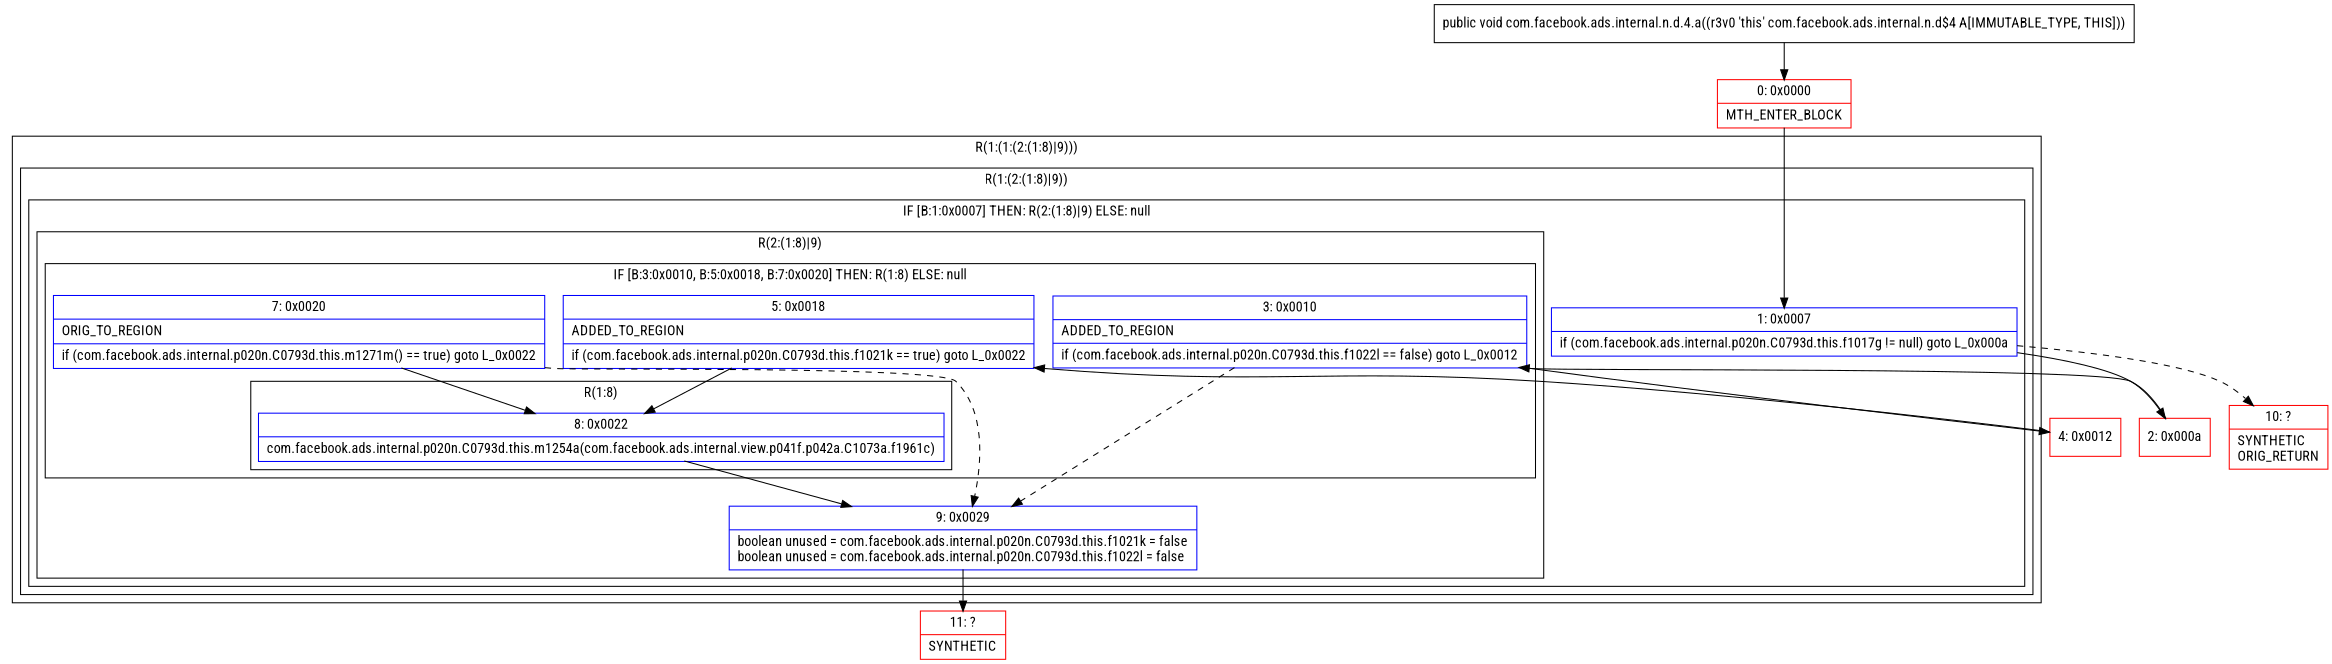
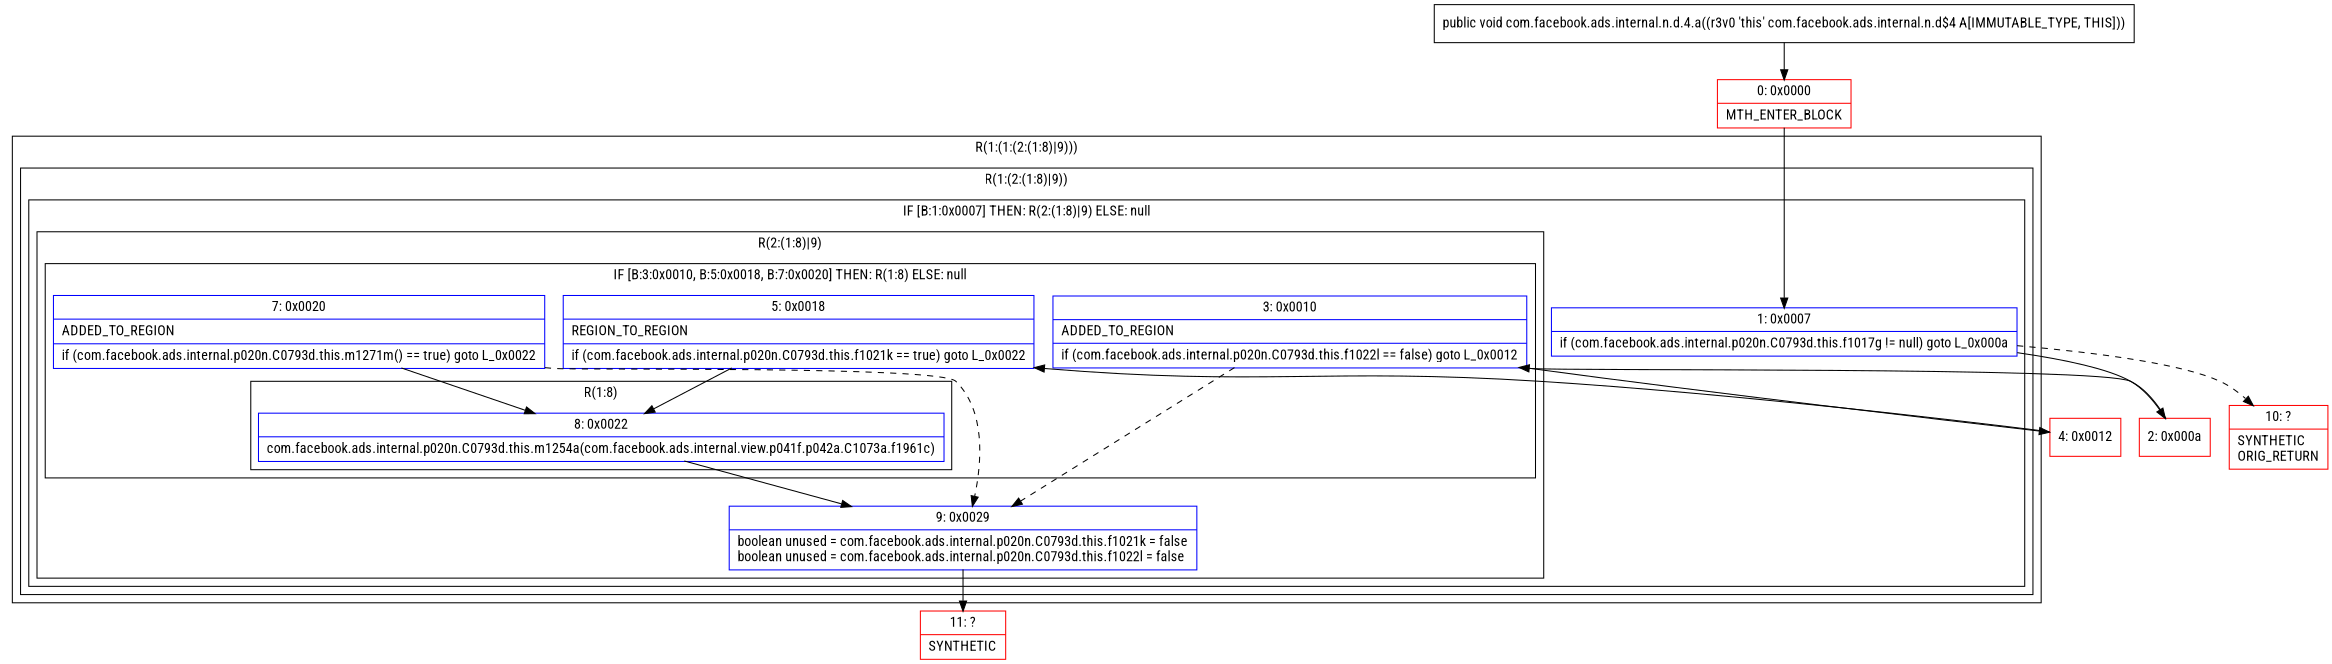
node "7: 0x0020": text "ORIG_TO_REGION" -> "ADDED_TO_REGION"
node "5: 0x0018": text "ADDED_TO_REGION" -> "REGION_TO_REGION"
